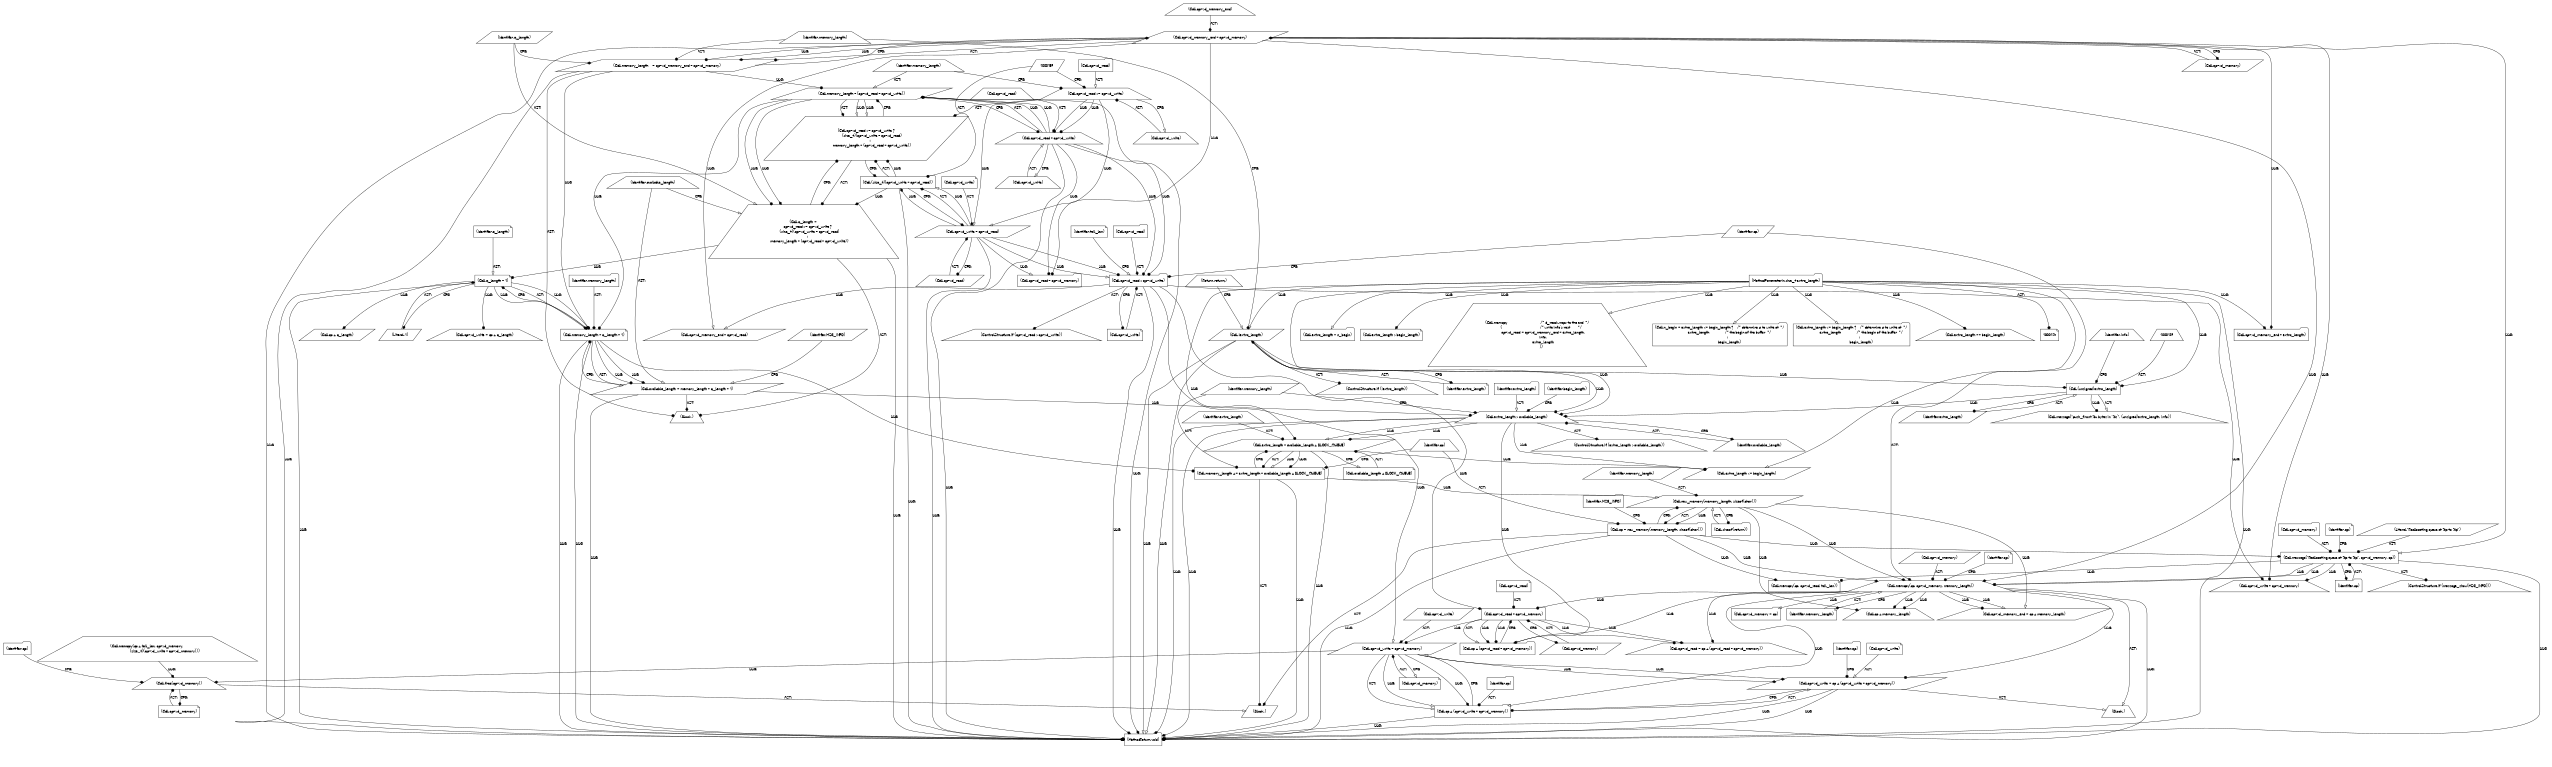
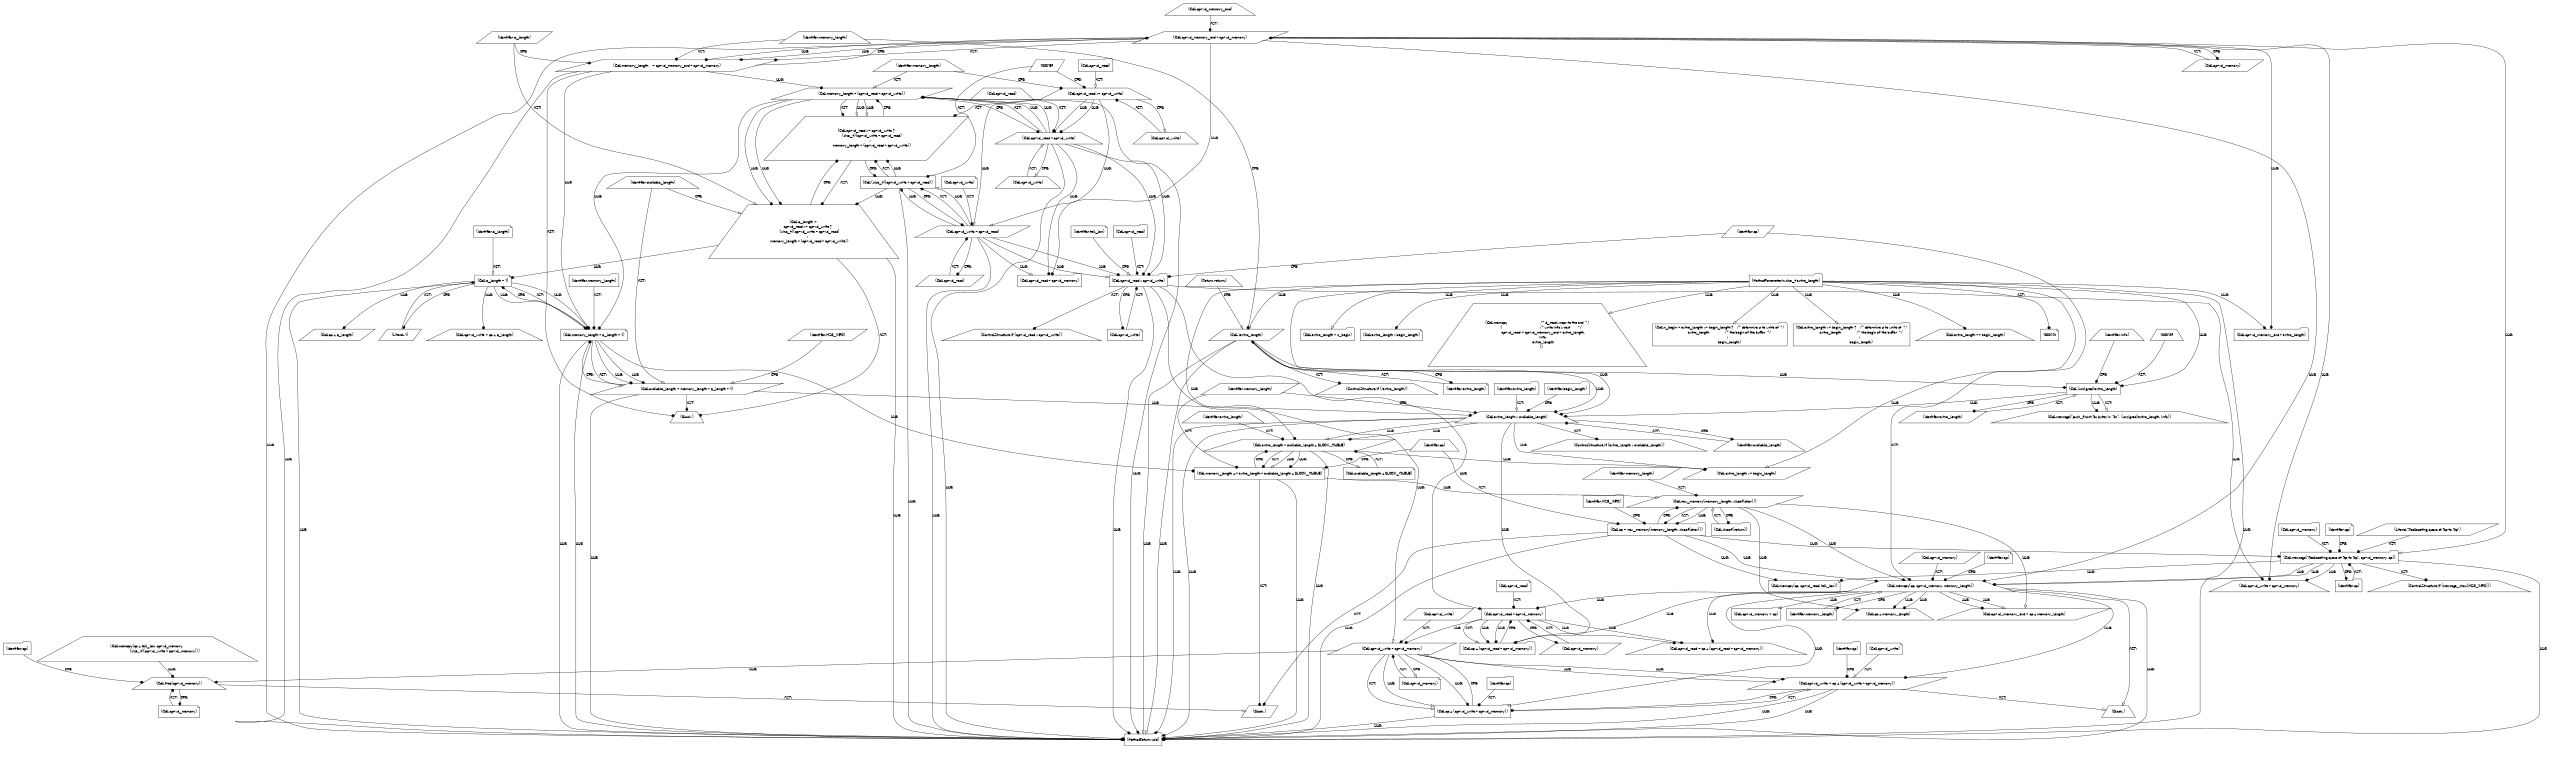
node "(Call,qp->d_memory_end - qp->d_read)": removed
